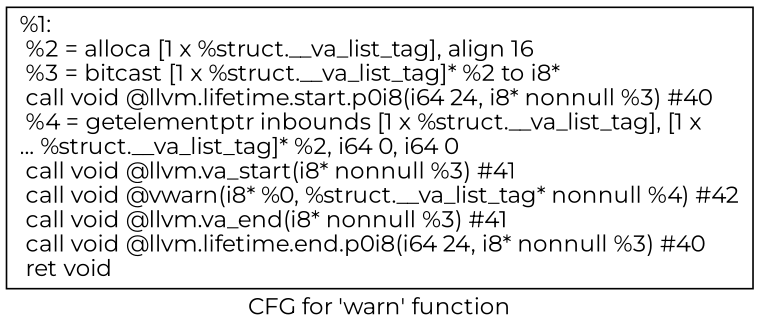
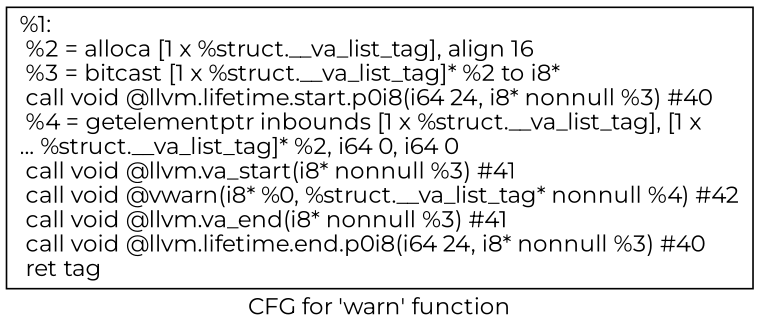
node "%1:": text "ret void" -> "ret tag"
